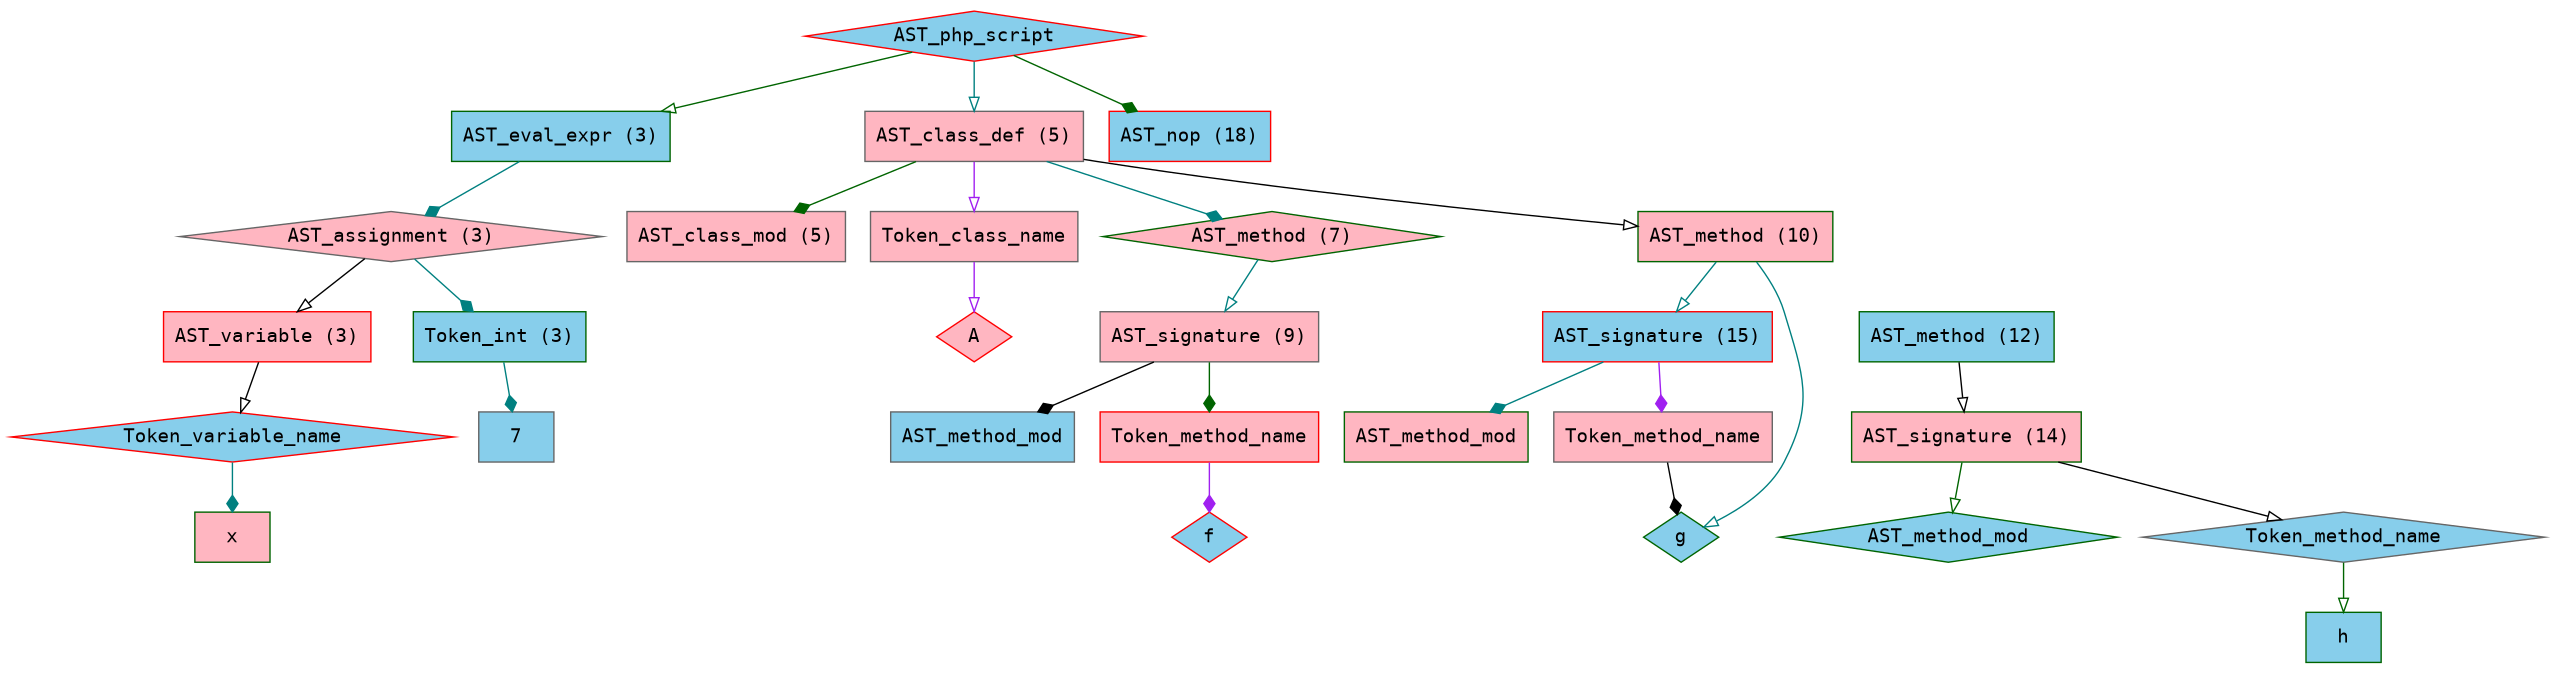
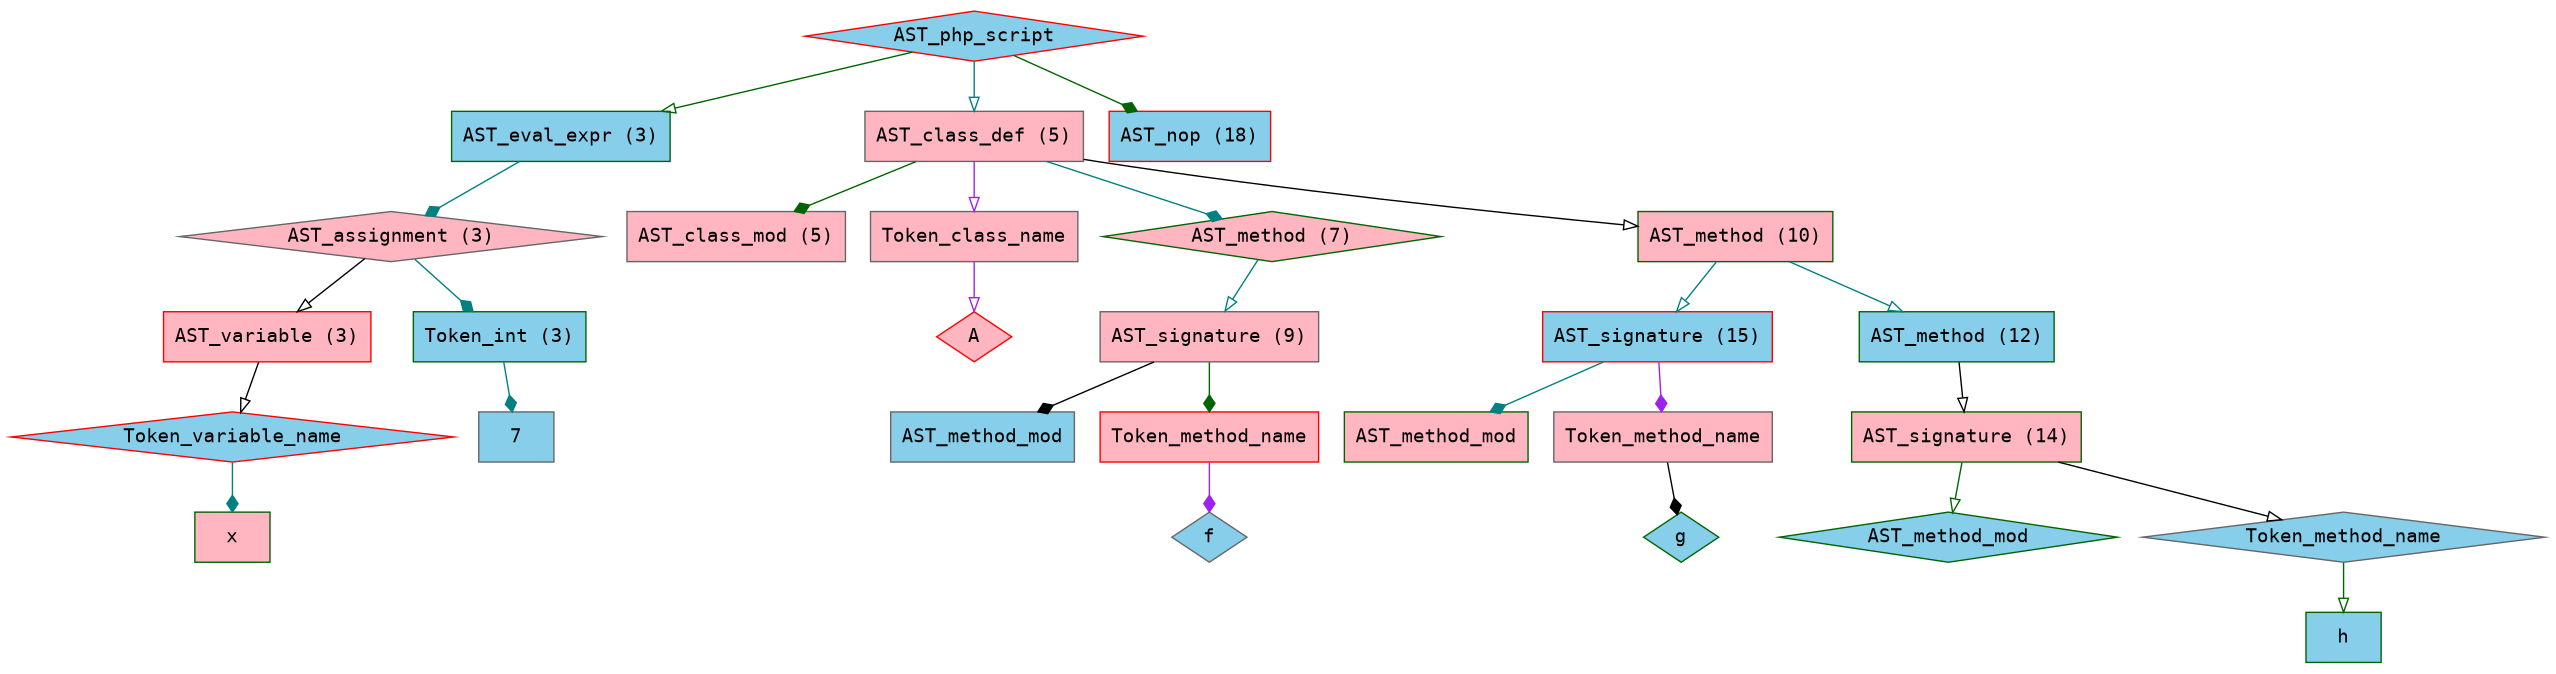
edge "AST_method (10)" -> "g": now "AST_method (10)" -> "AST_method (12)"
node "f": color red -> gray40
